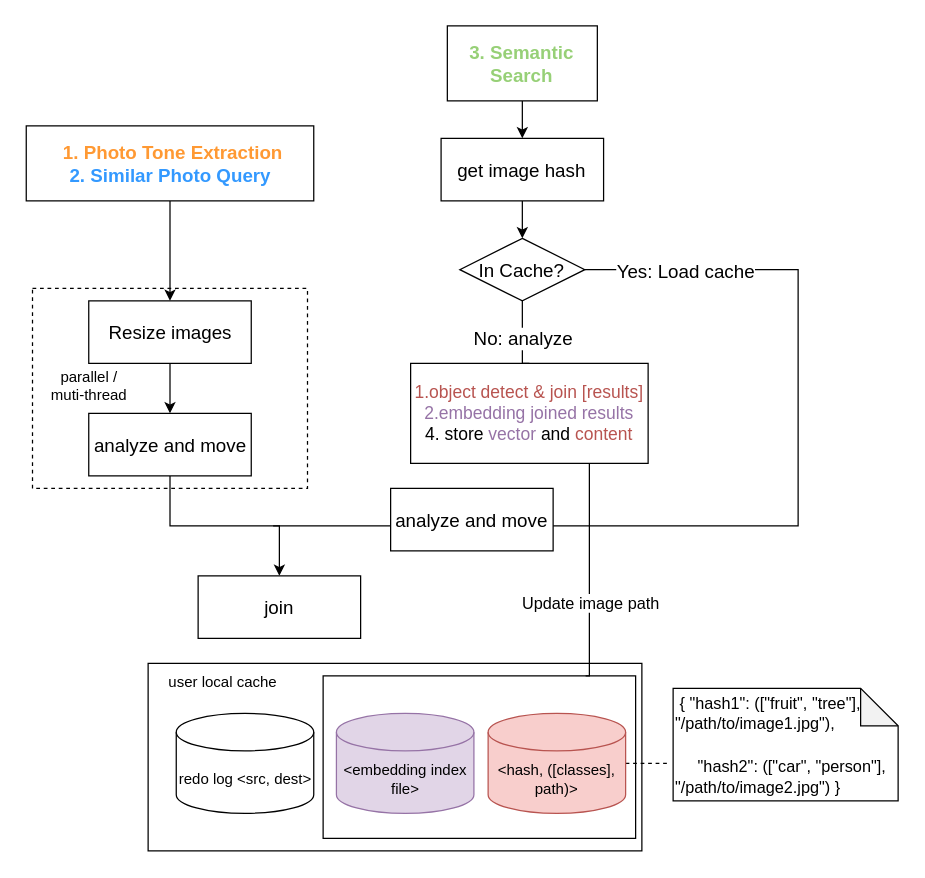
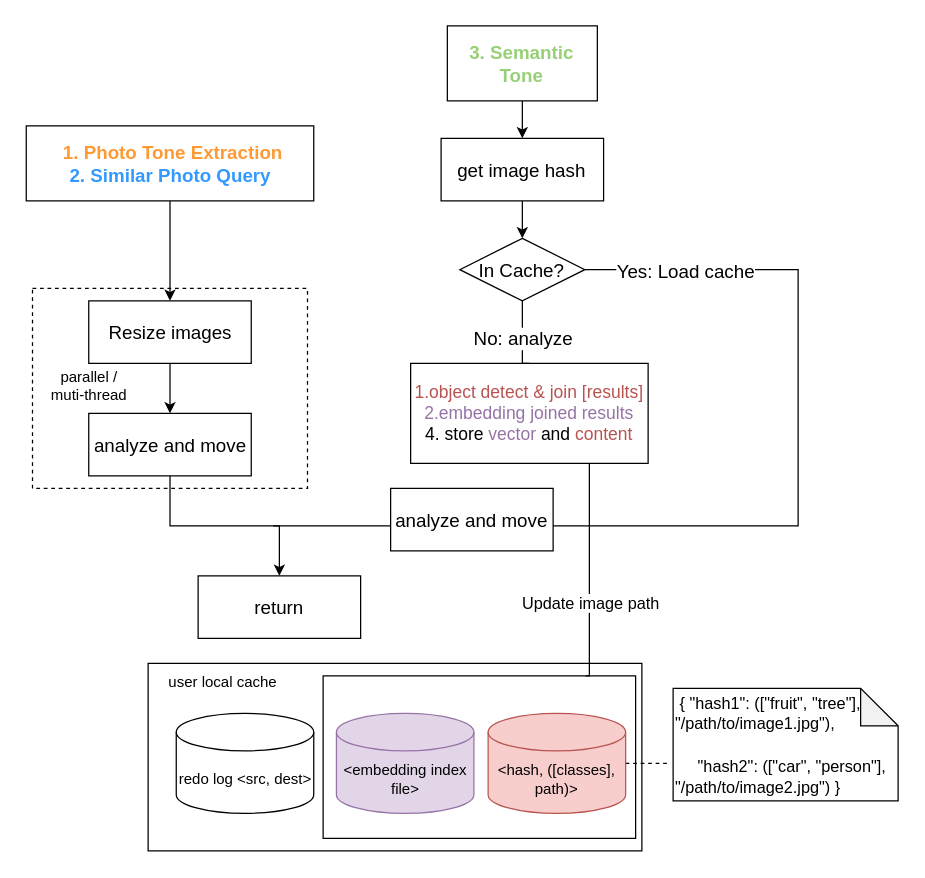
node "3. Semantic Search": label "3. Semantic Search" -> "3. Semantic Tone"
node "join": label "join" -> "return"
